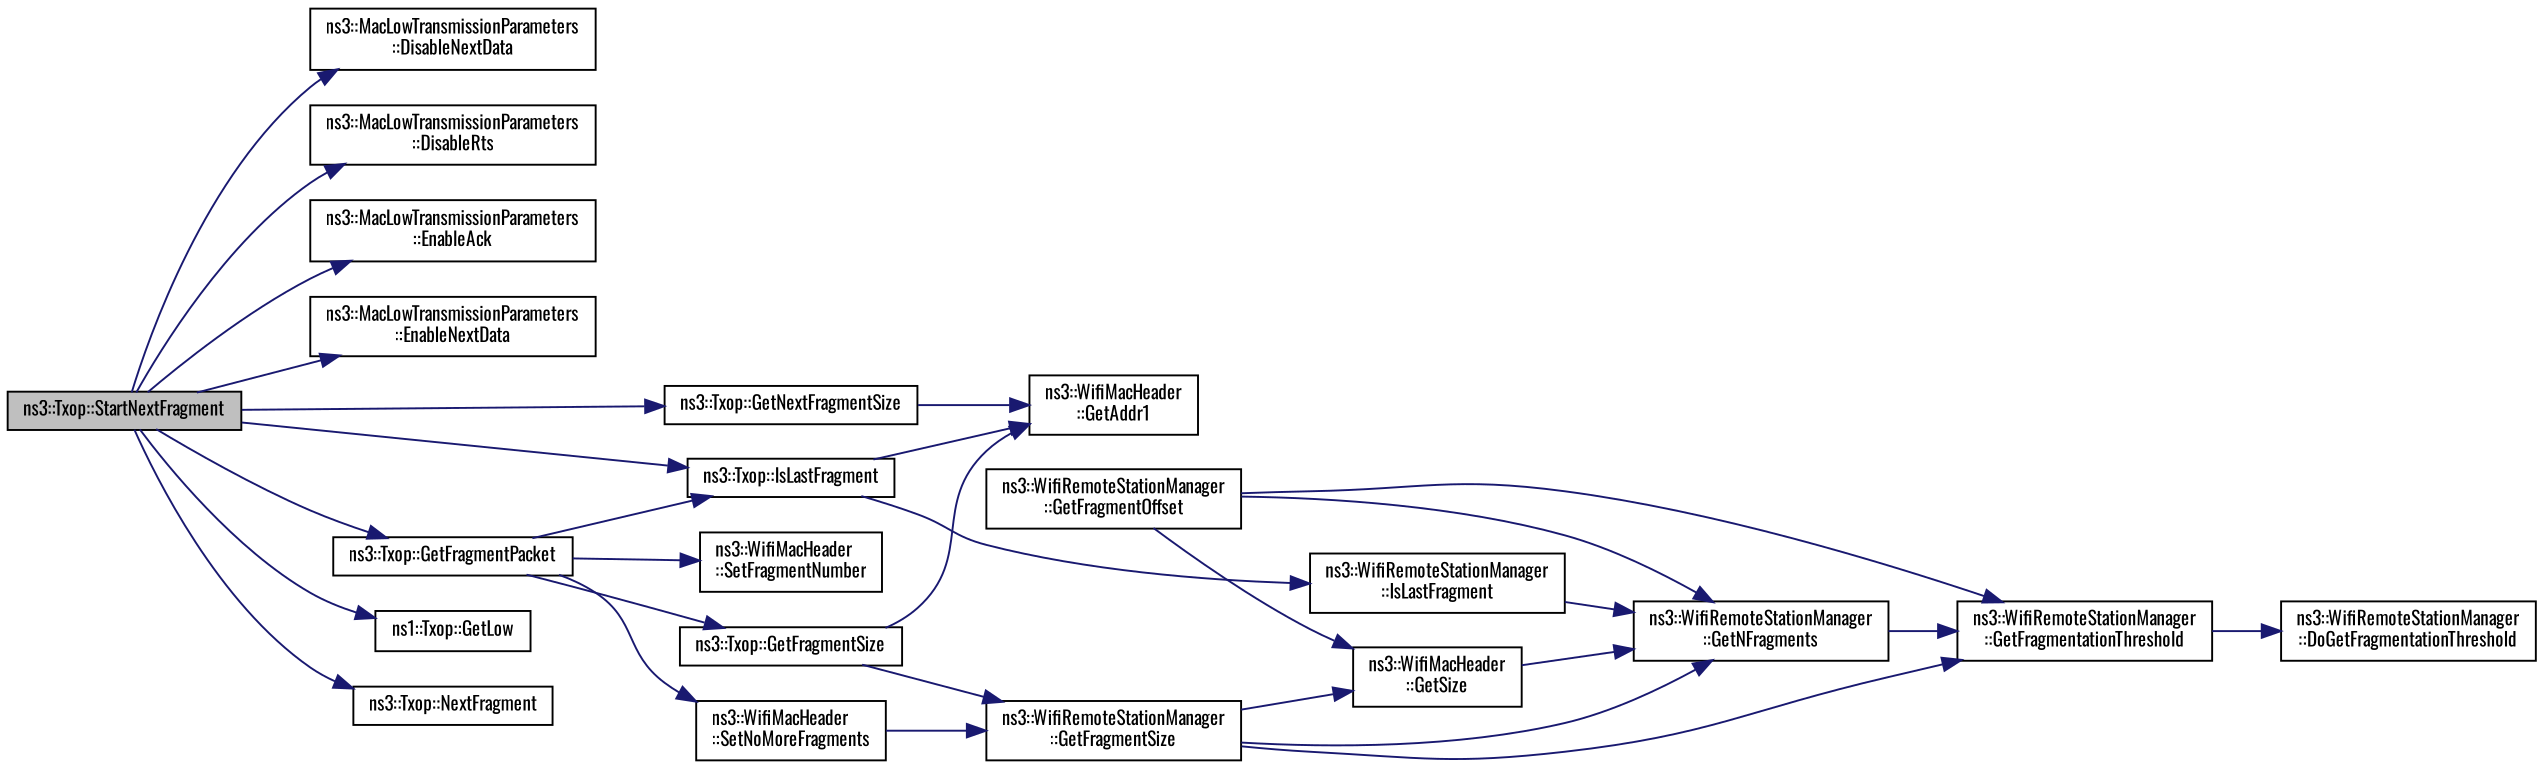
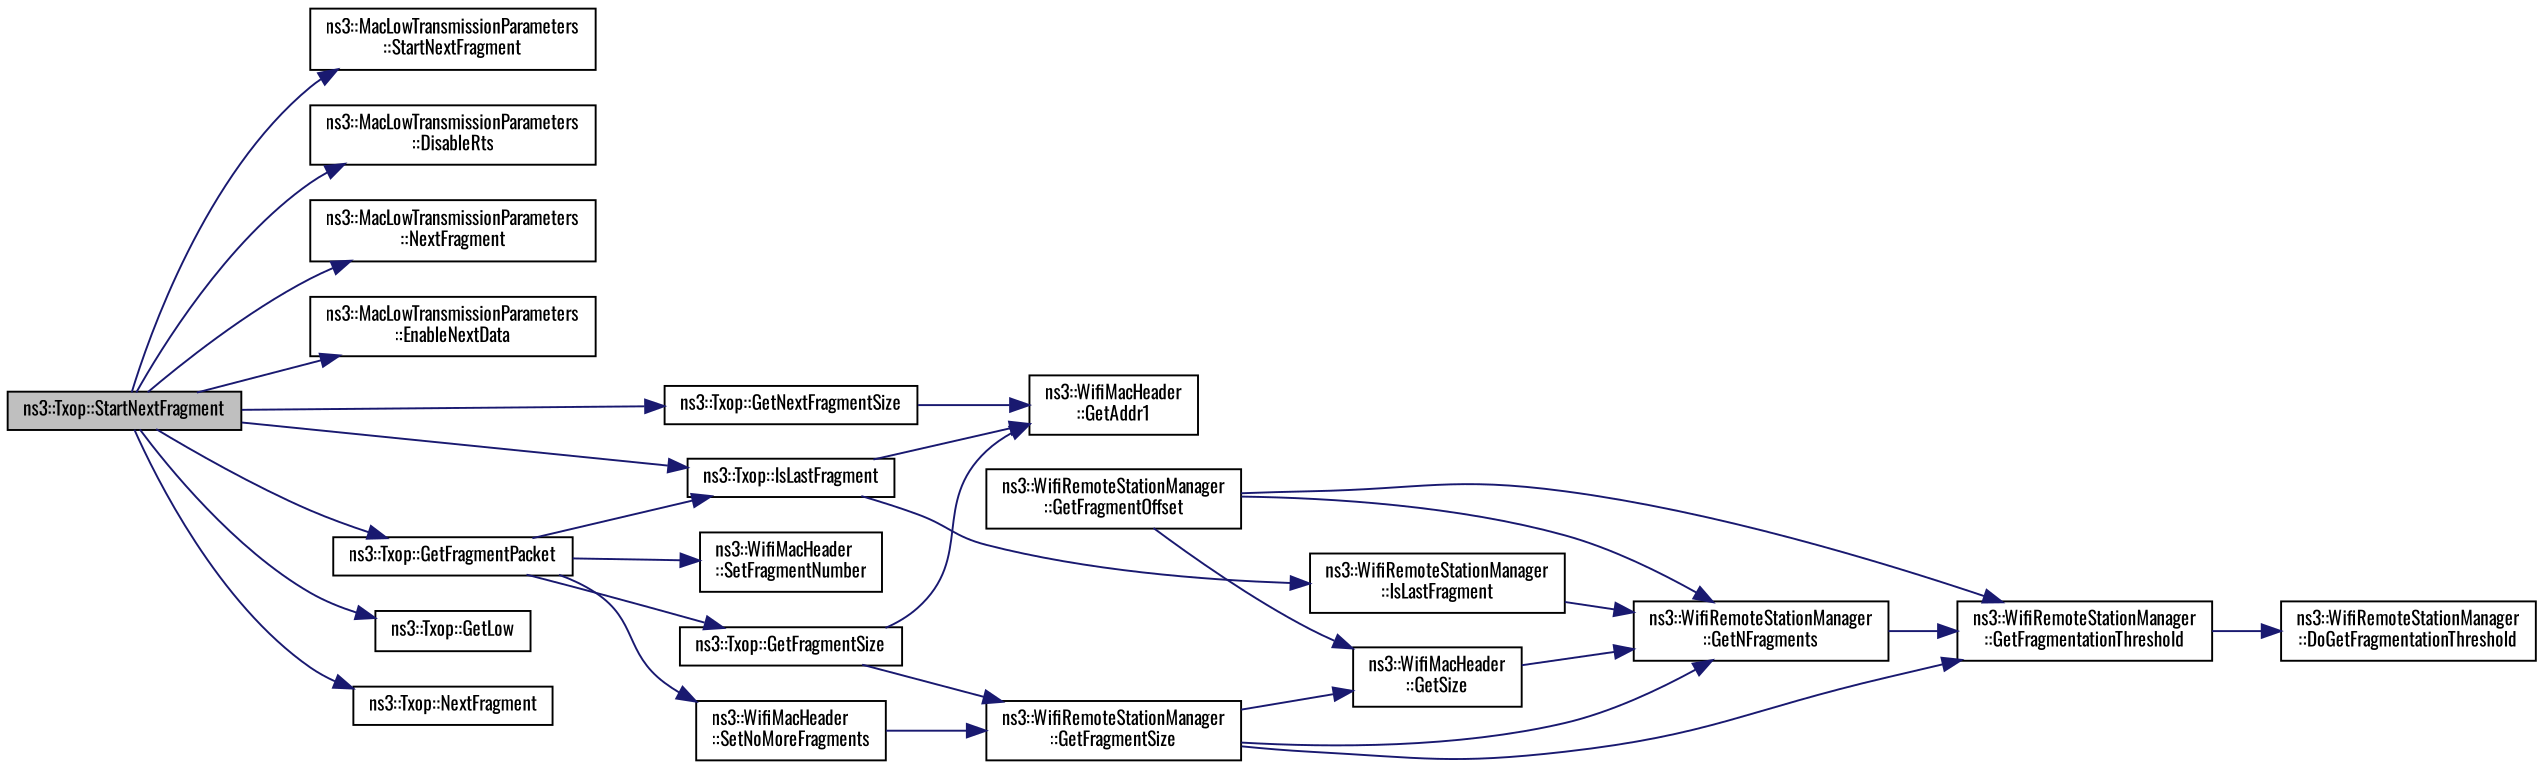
node "ns3::MacLowTransmissionParameters ::DisableNextData": label "ns3::MacLowTransmissionParameters ::DisableNextData" -> "ns3::MacLowTransmissionParameters ::StartNextFragment"
node "ns3::MacLowTransmissionParameters ::EnableAck": label "ns3::MacLowTransmissionParameters ::EnableAck" -> "ns3::MacLowTransmissionParameters ::NextFragment"
node "ns1::Txop::GetLow": label "ns1::Txop::GetLow" -> "ns3::Txop::GetLow"
